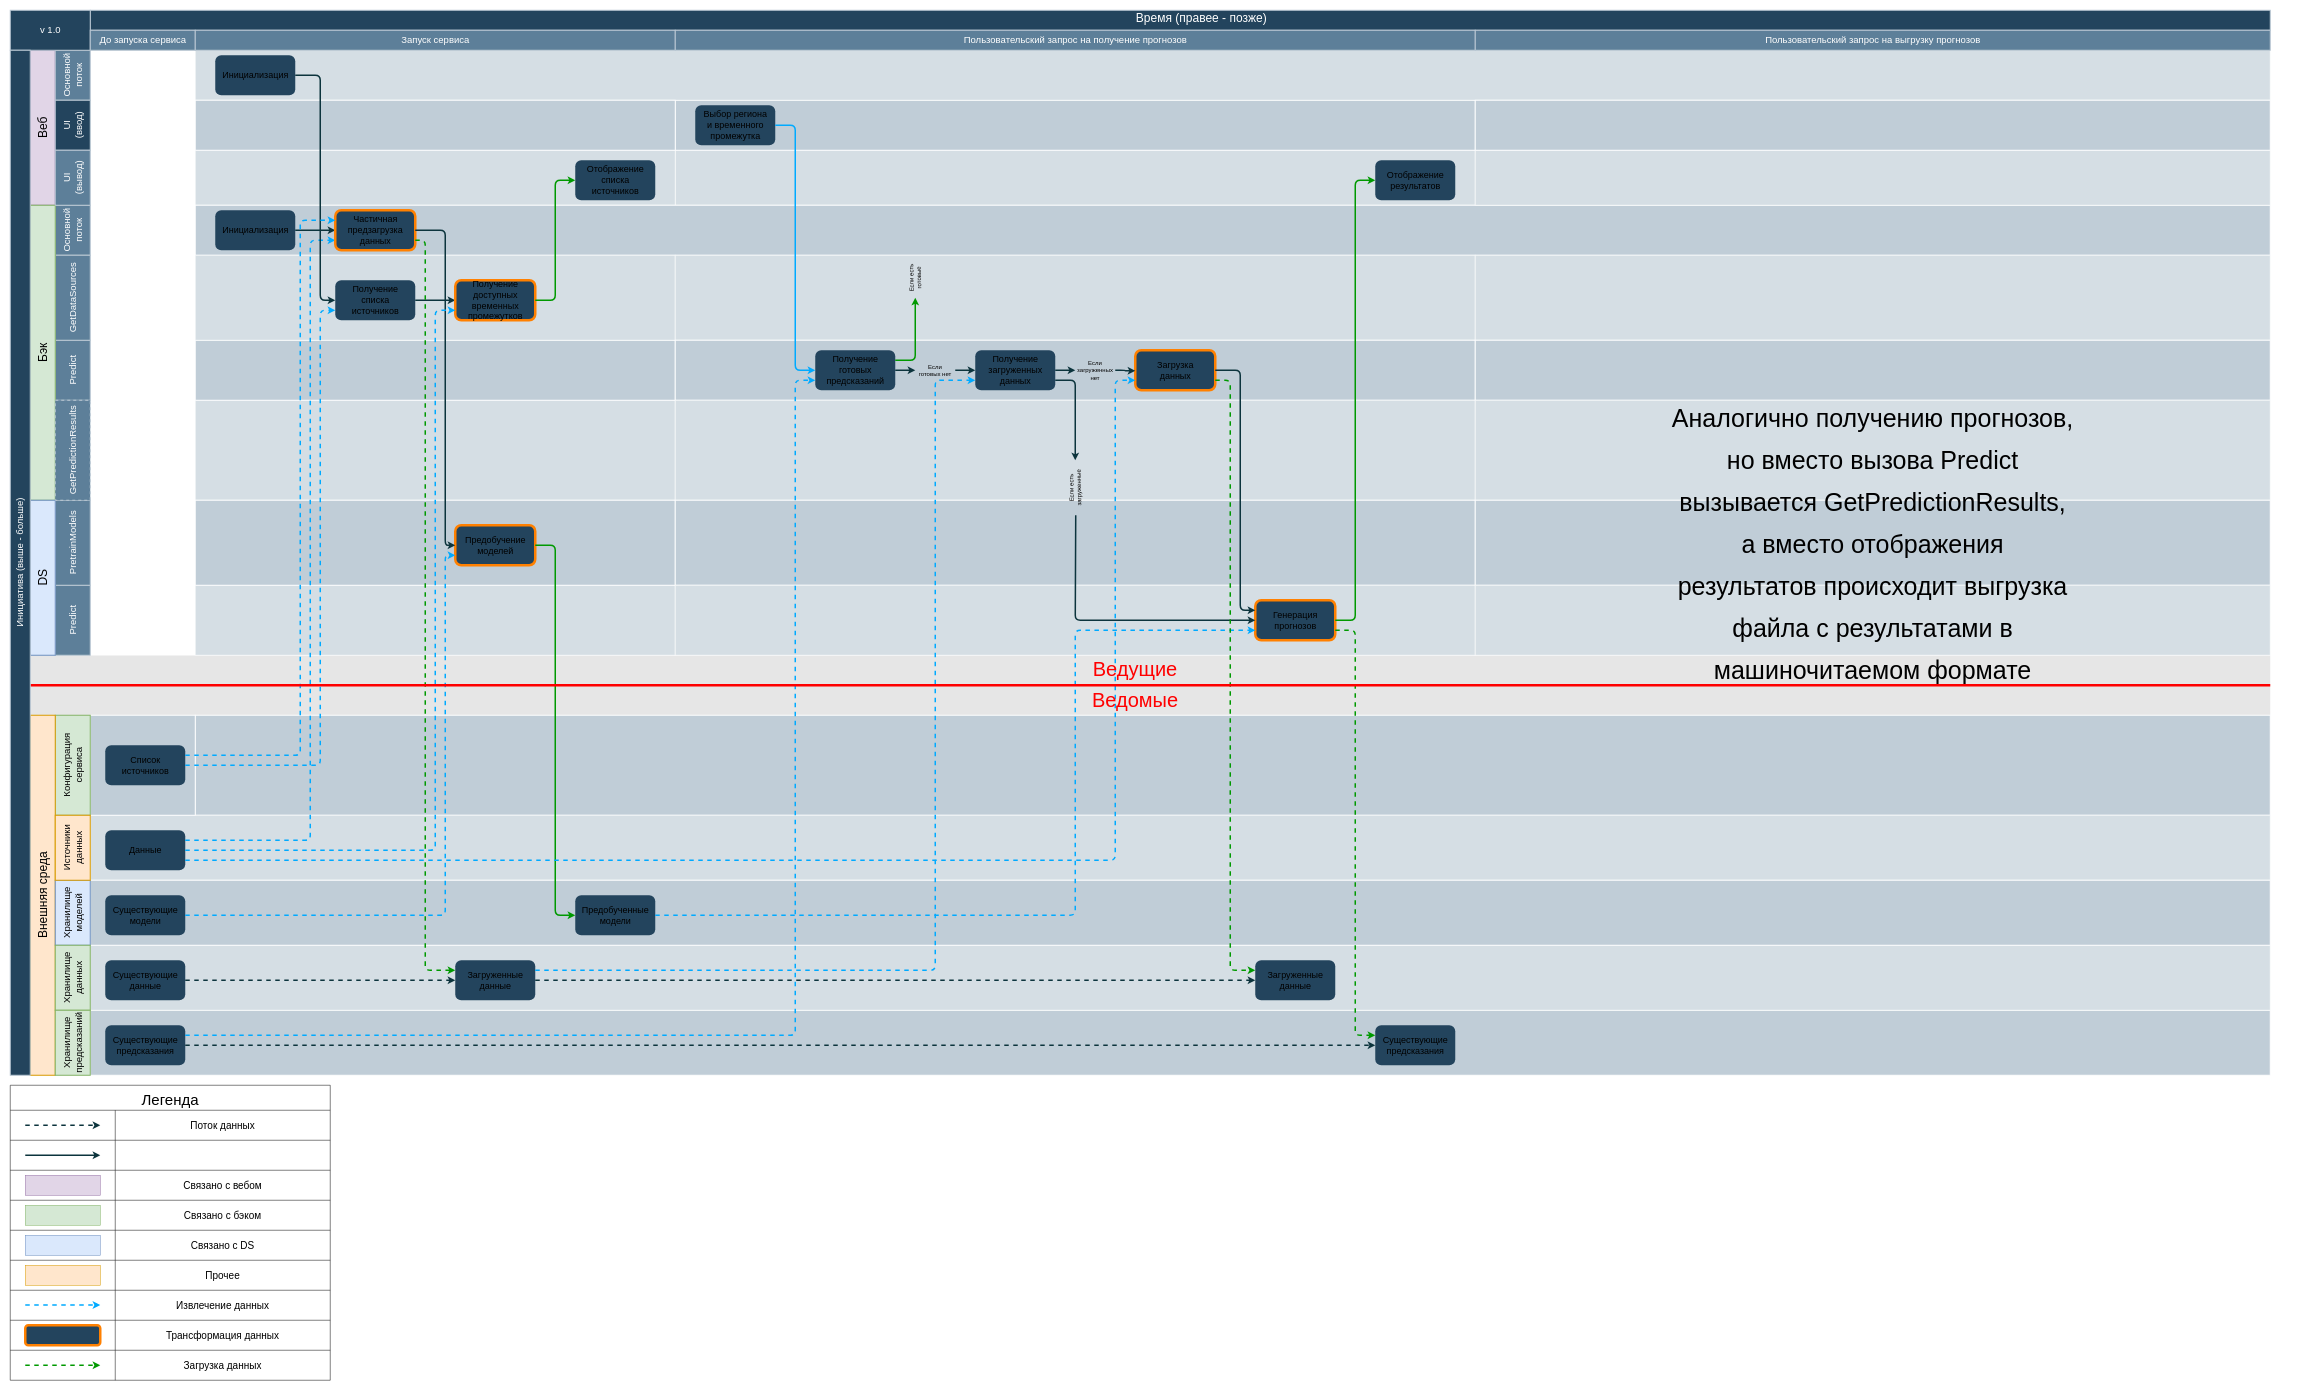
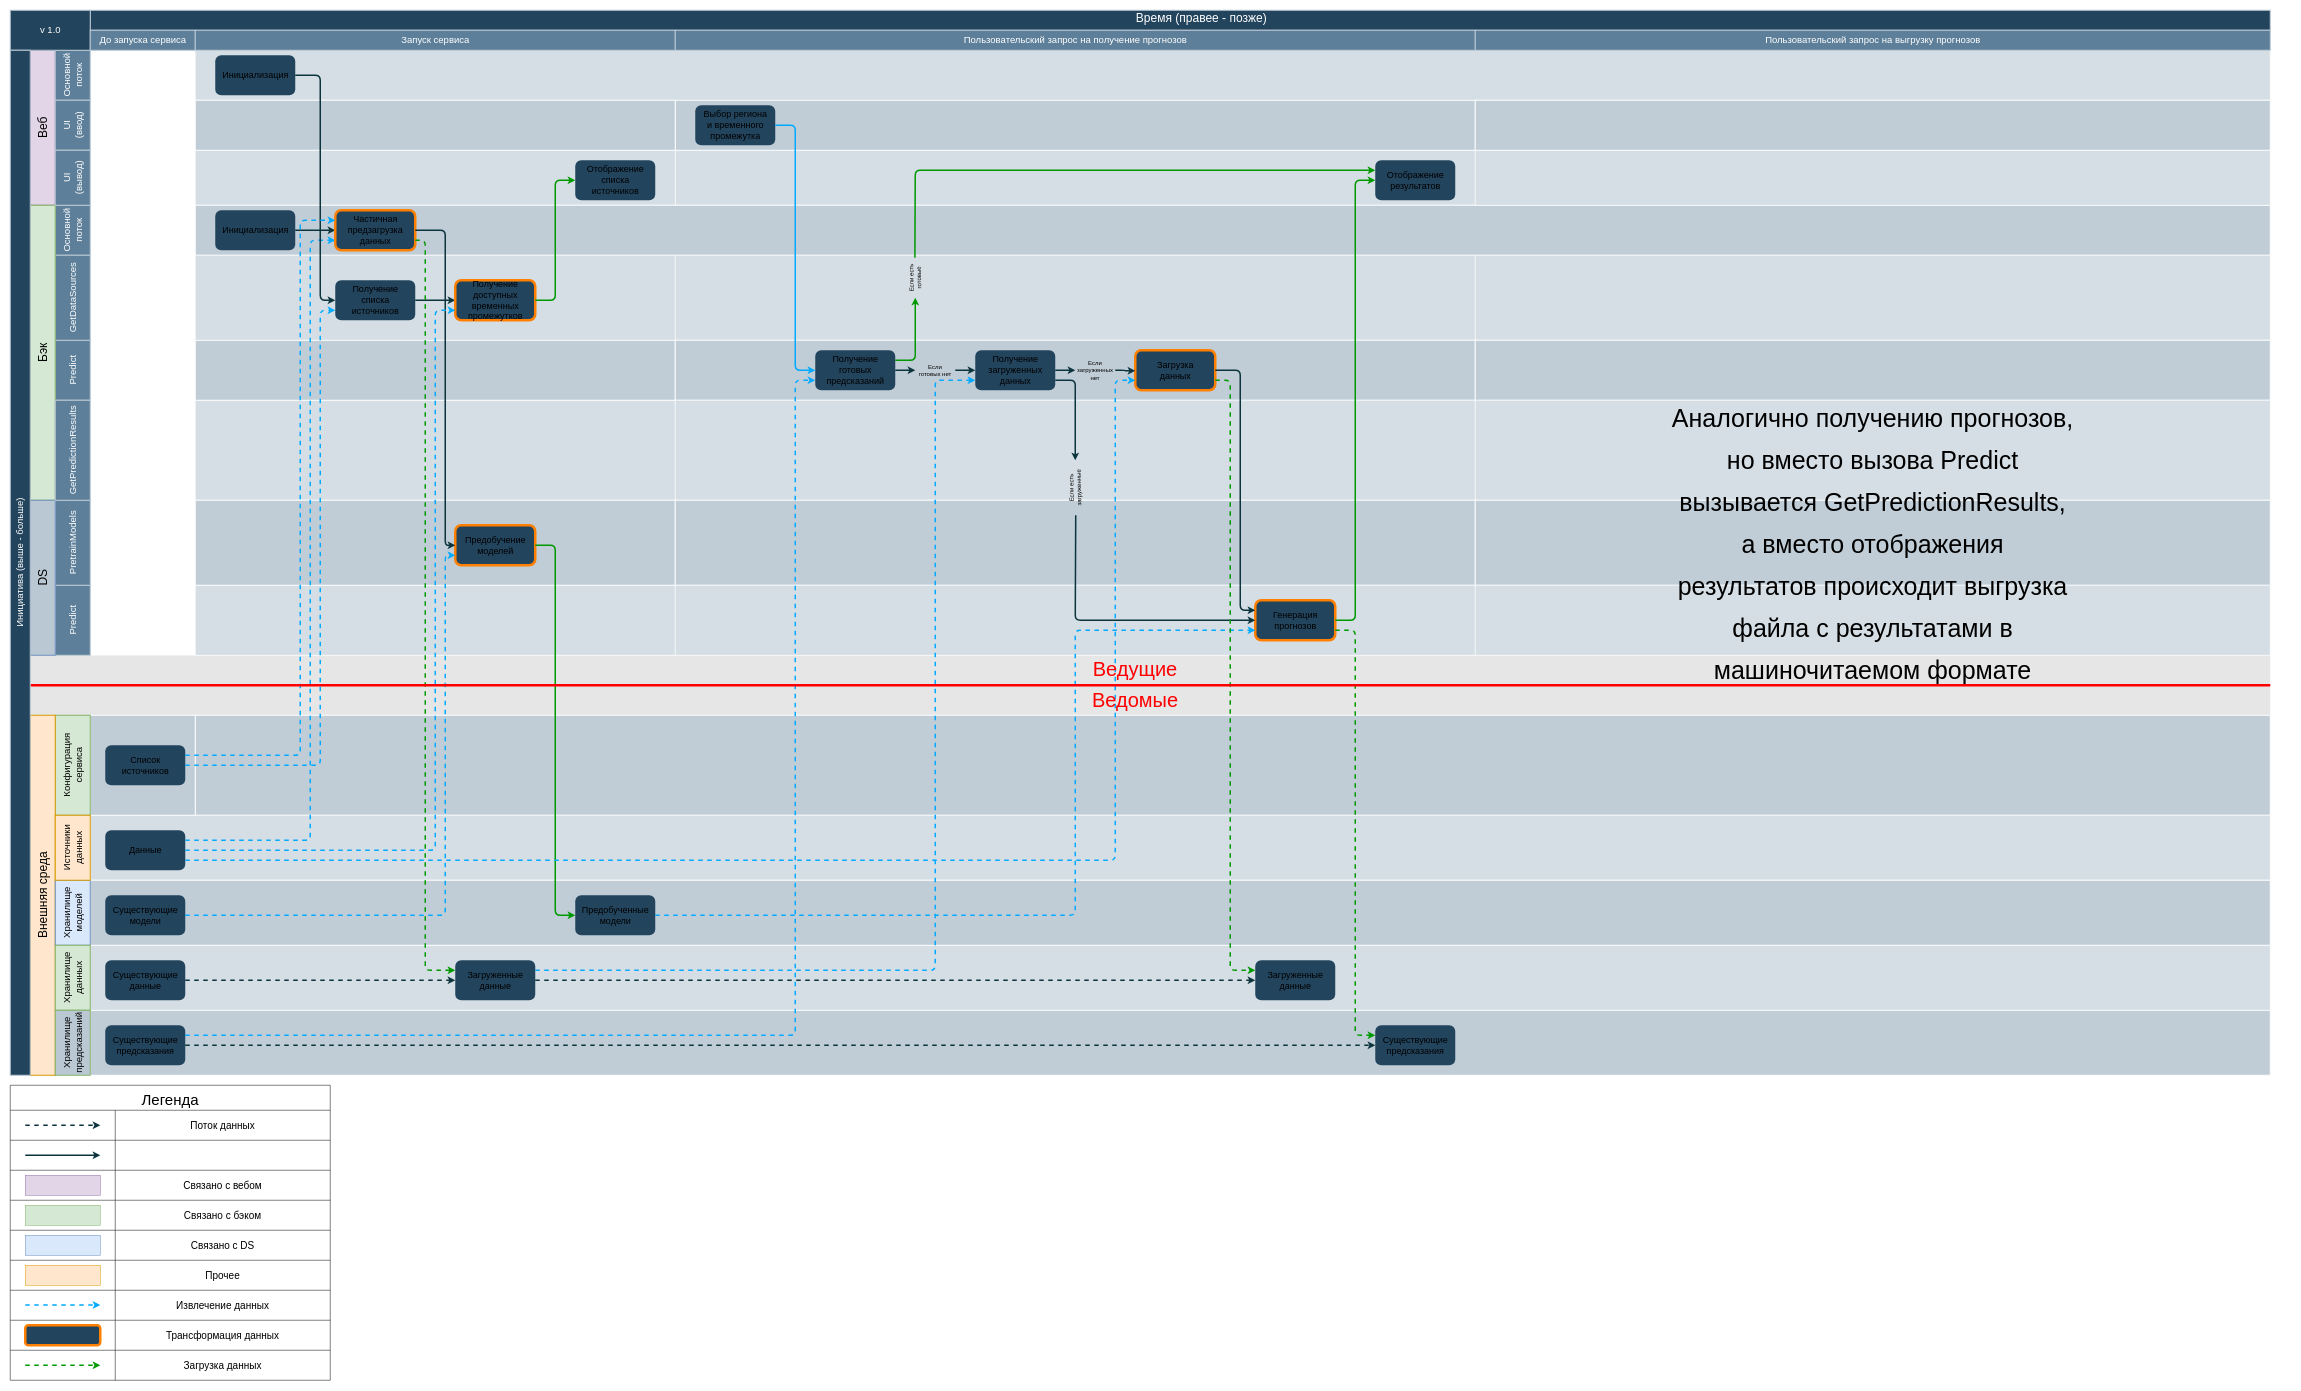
node "UI (ввод)": fillcolor #23445d -> #5d7f99
edge "Если есть готовые" -> "Отображение результатов": added
node "GetPredictionResults": style dashed -> solid
node "DS": fillcolor #dae8fc -> #bac8d3
node "Хранилище предсказаний": fillcolor #d5e8d4 -> #bac8d3
